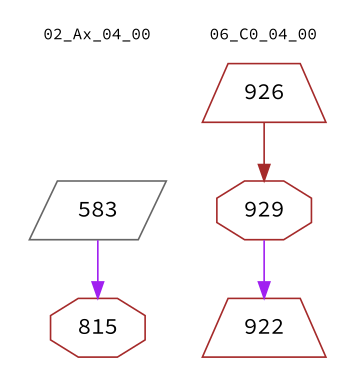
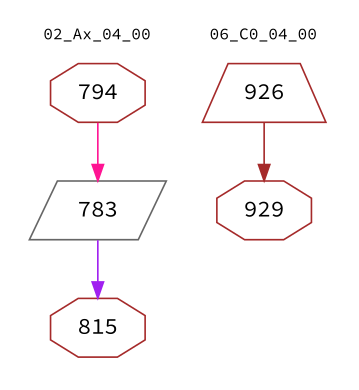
node "794": added
node "583": label "583" -> "783"
node "922": removed
